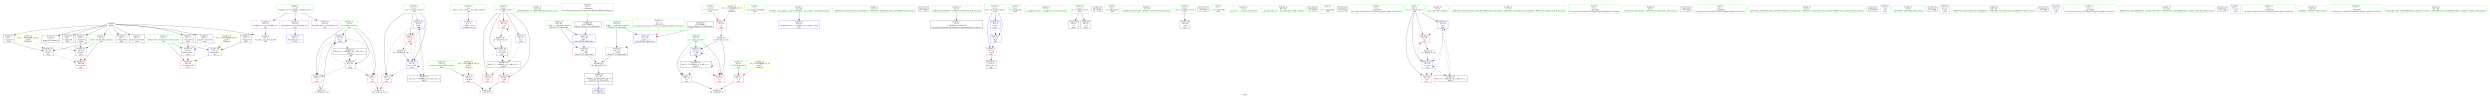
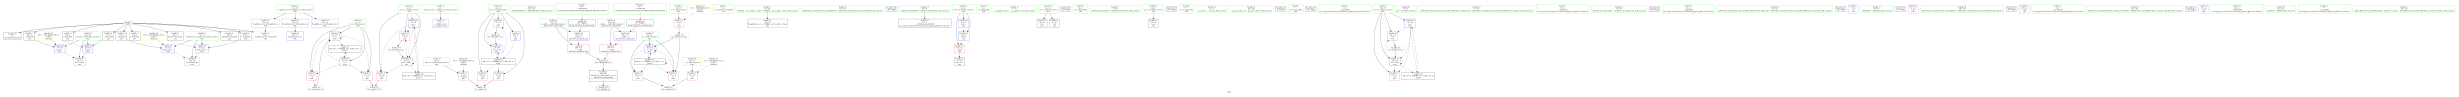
edge "NodeID: 0" -> "NodeID: 32": now "NodeID: 0" -> "NodeID: 54"
edge "NodeID: 10" -> "NodeID: 109": now "NodeID: 10" -> "NodeID: 221"
